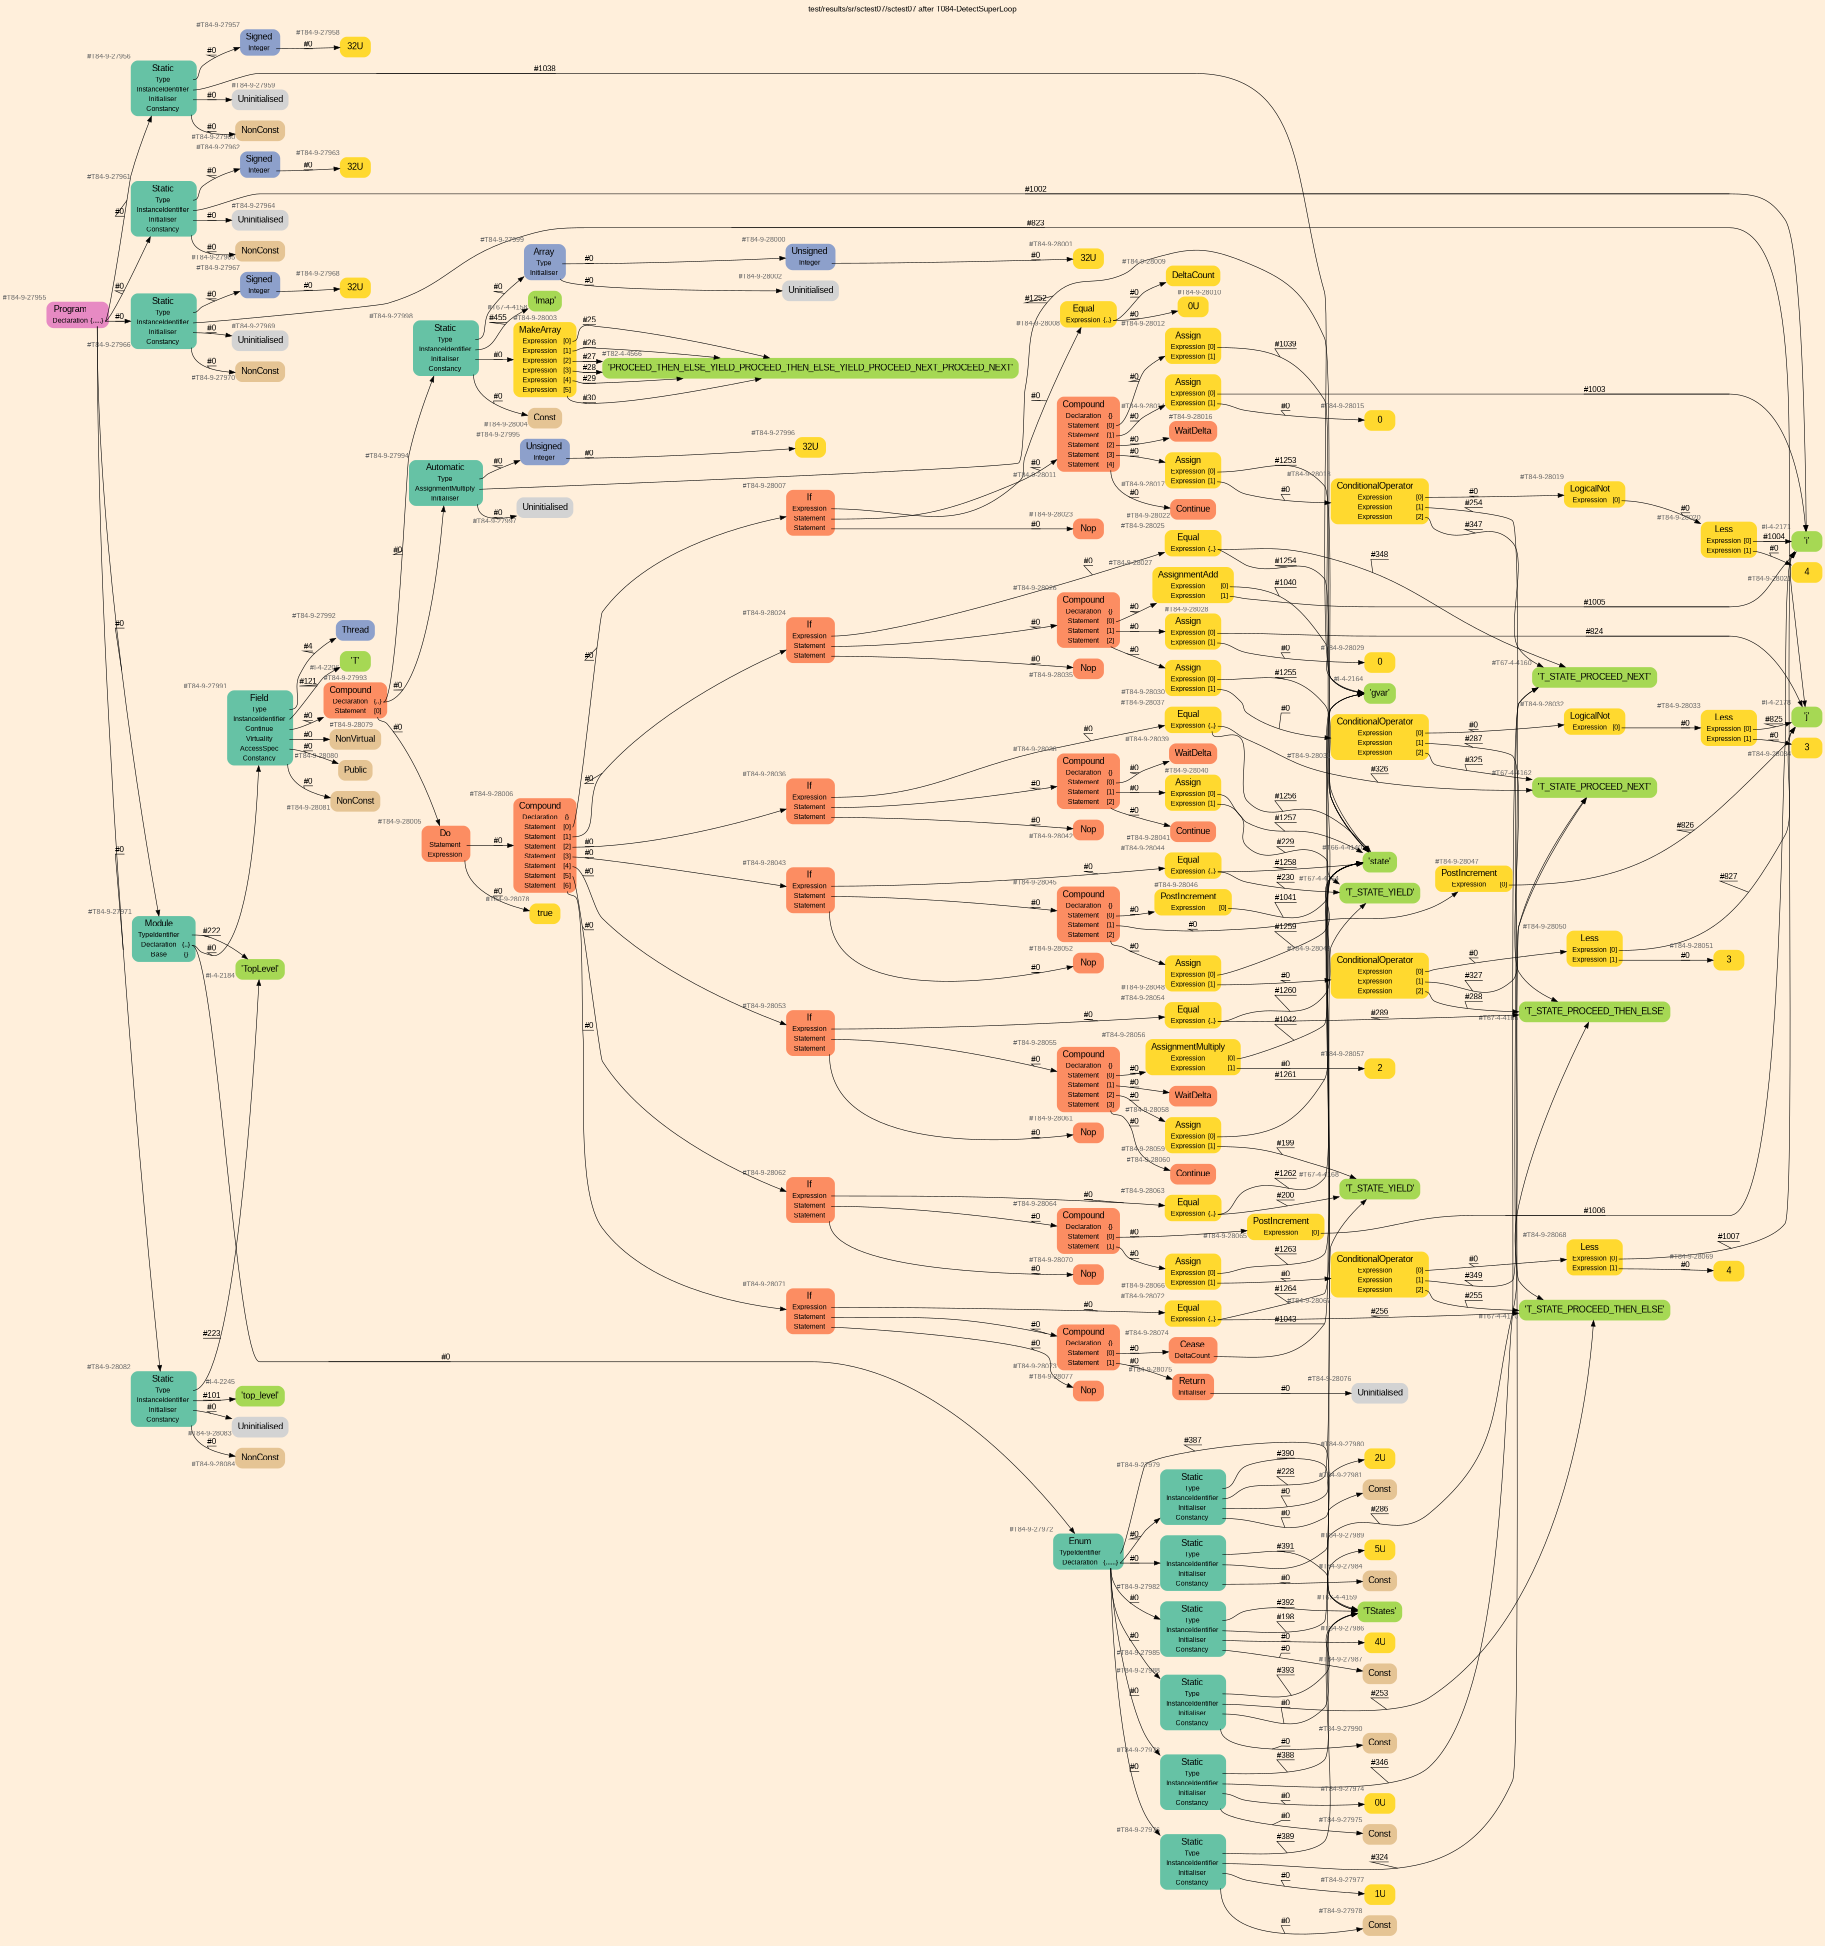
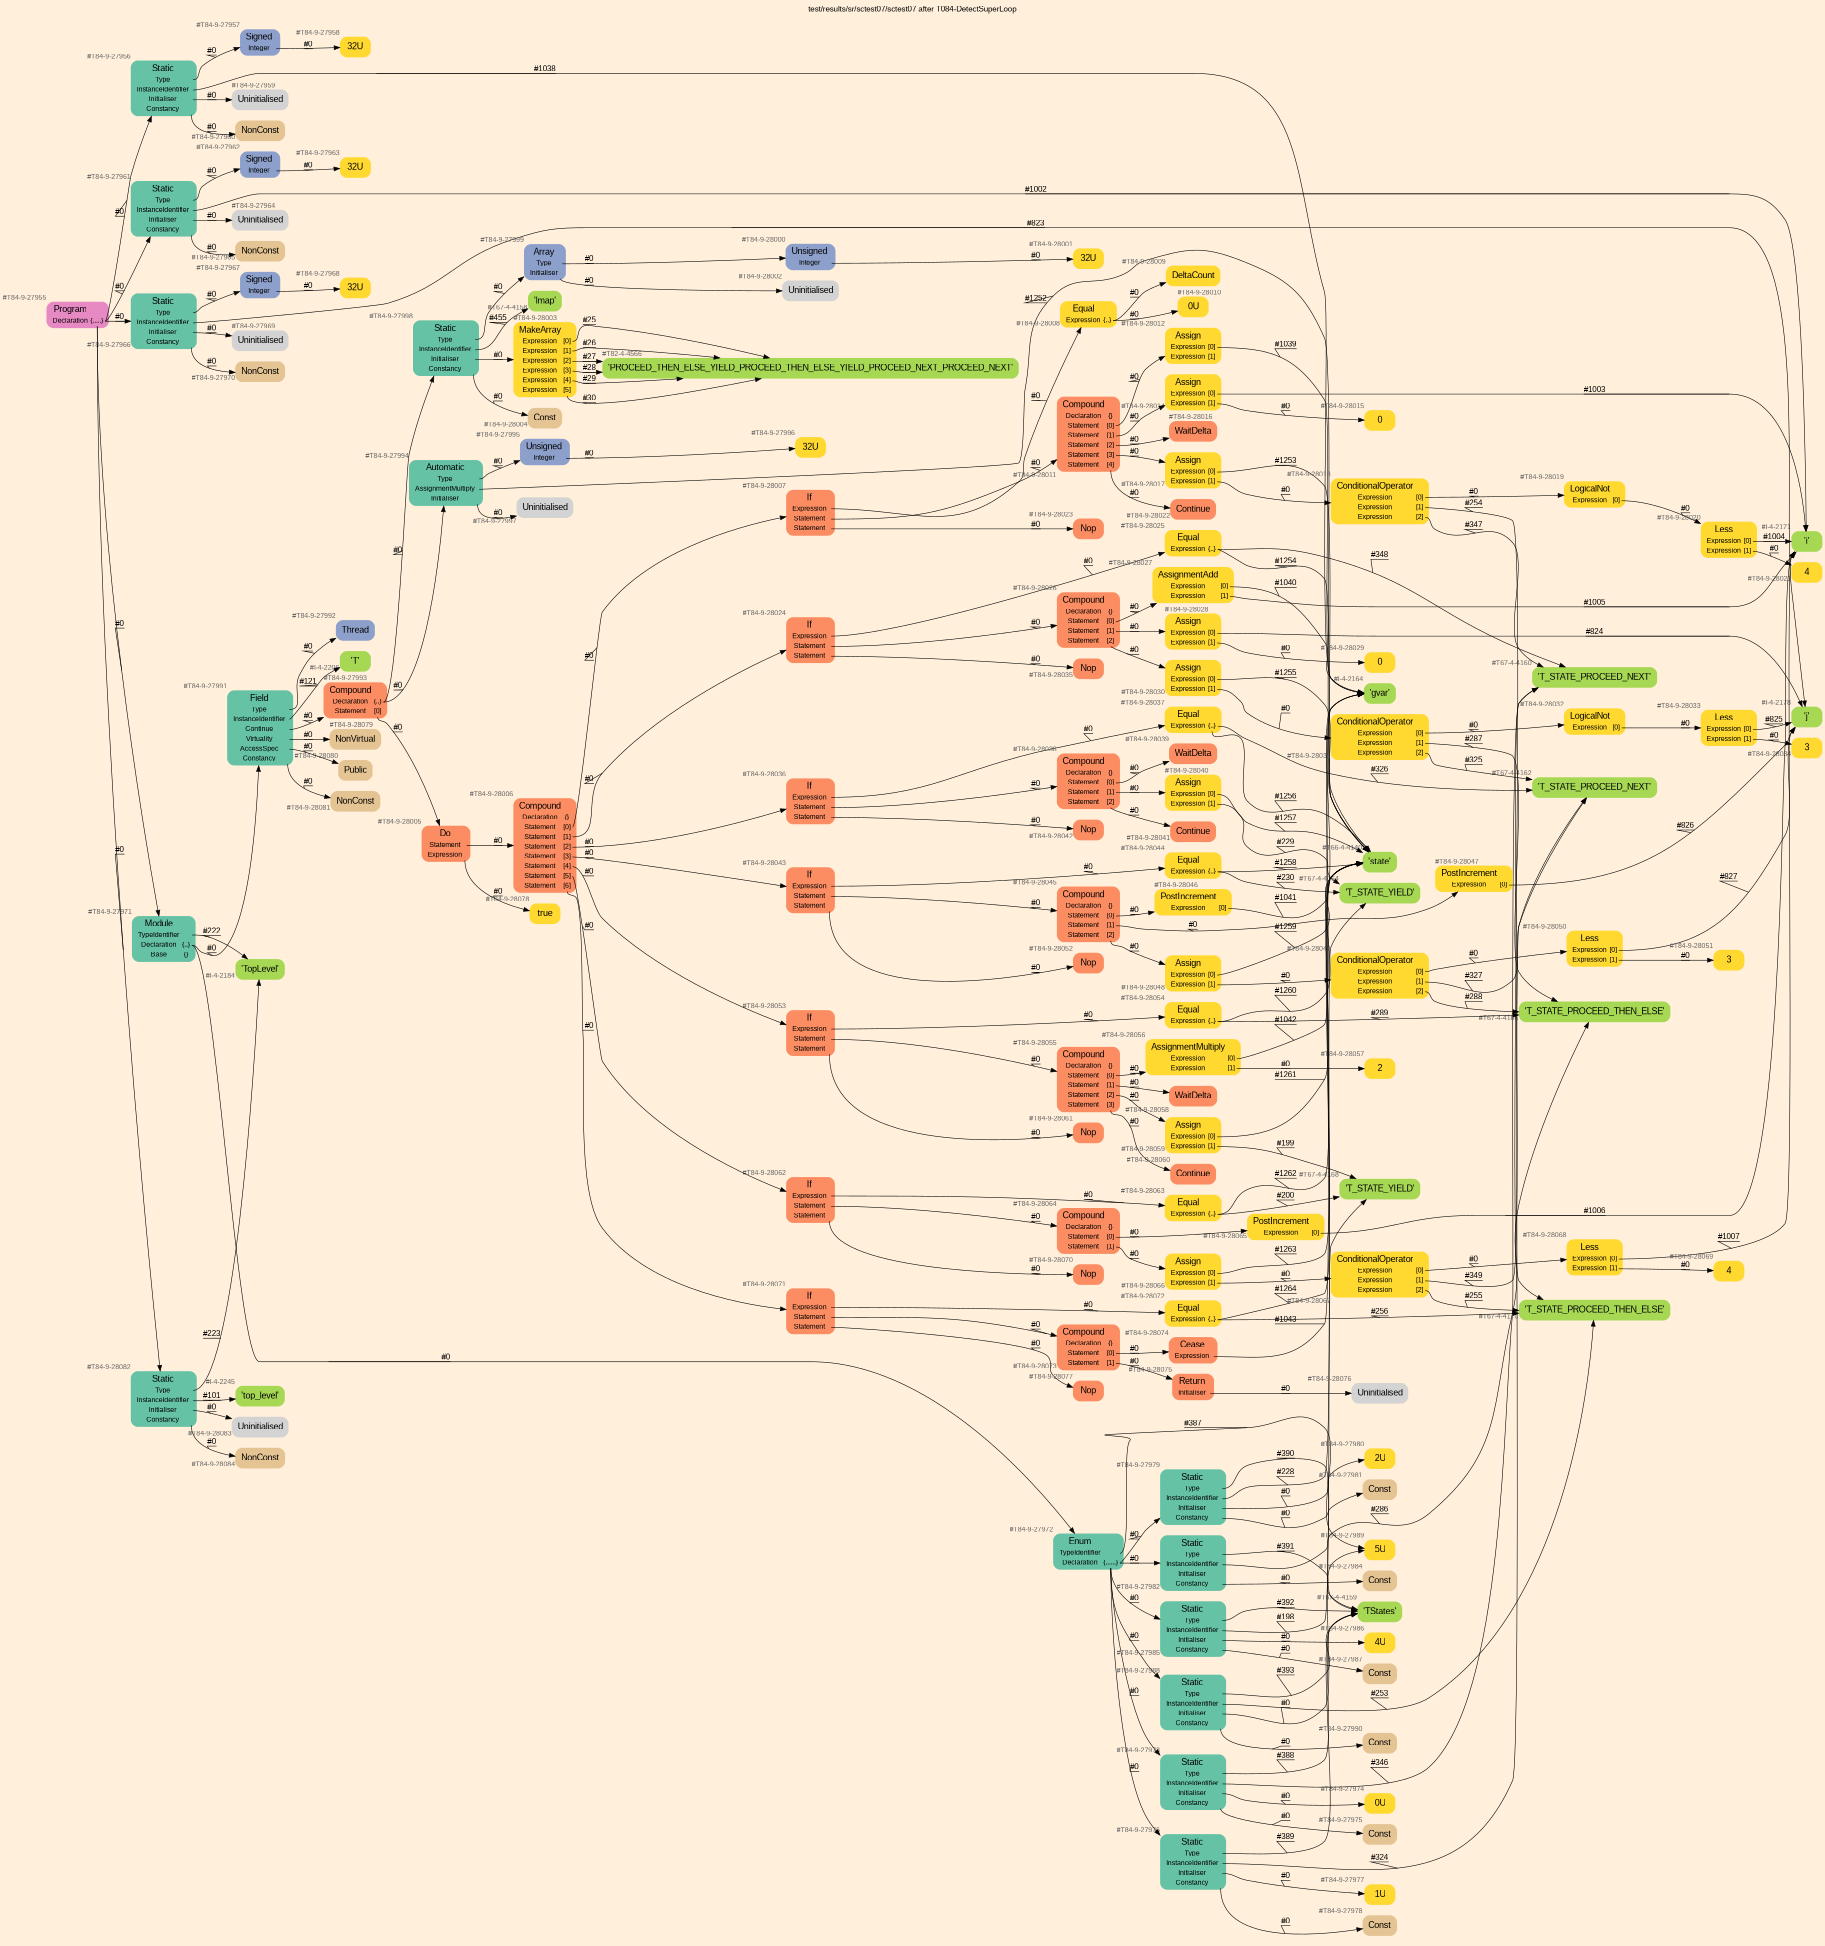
edge "Field" -> "Thread": label "#4" -> "#0"
node "Cease": text "DeltaCount" -> "Expression"
edge "Enum" -> "'TStates'": now "Enum" -> "5U"
